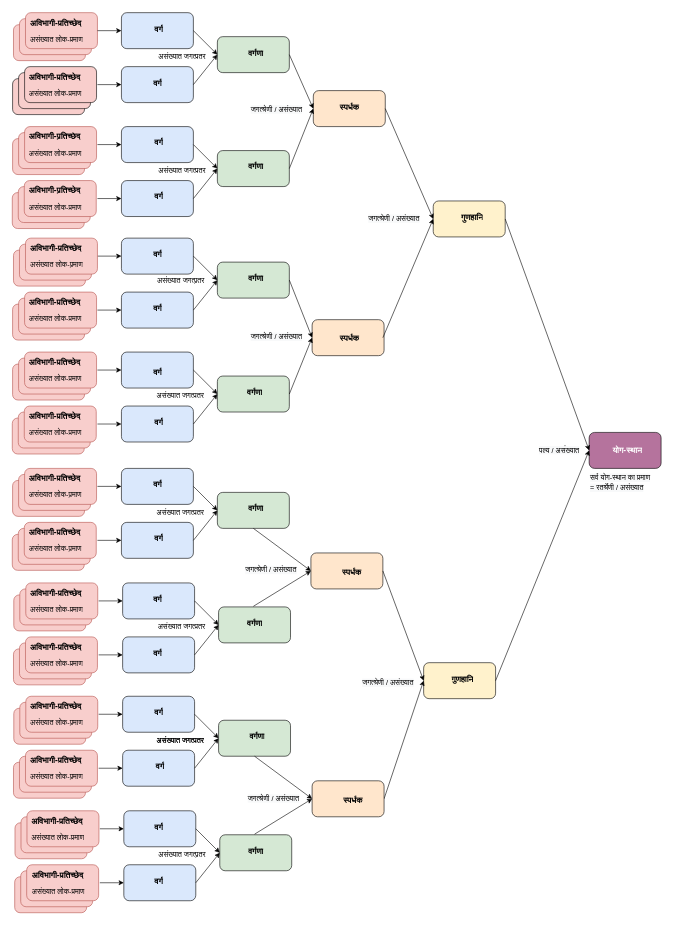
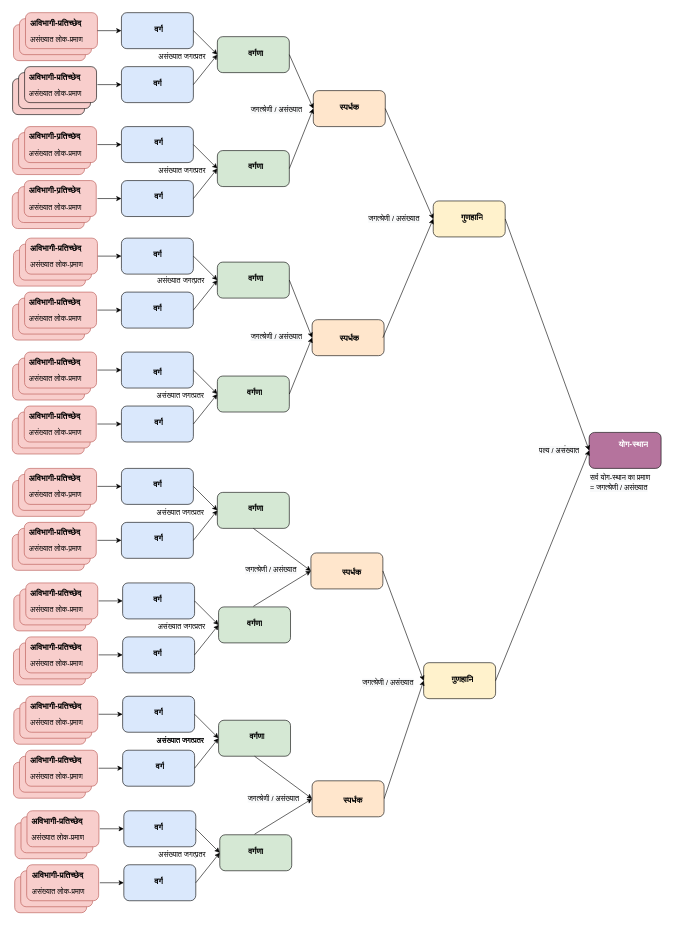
node "योग-स्थान": moved (628, 452) -> (634, 446)
node "सर्व योग-स्थान का प्रमाण = रतर्श्रेणी / असंख्यात": label "सर्व योग-स्थान का प्रमाण = रतर्श्रेणी / असंख्यात" -> "सर्व योग-स्थान का प्रमाण = जगत्श्रेणी / असंख्यात"
